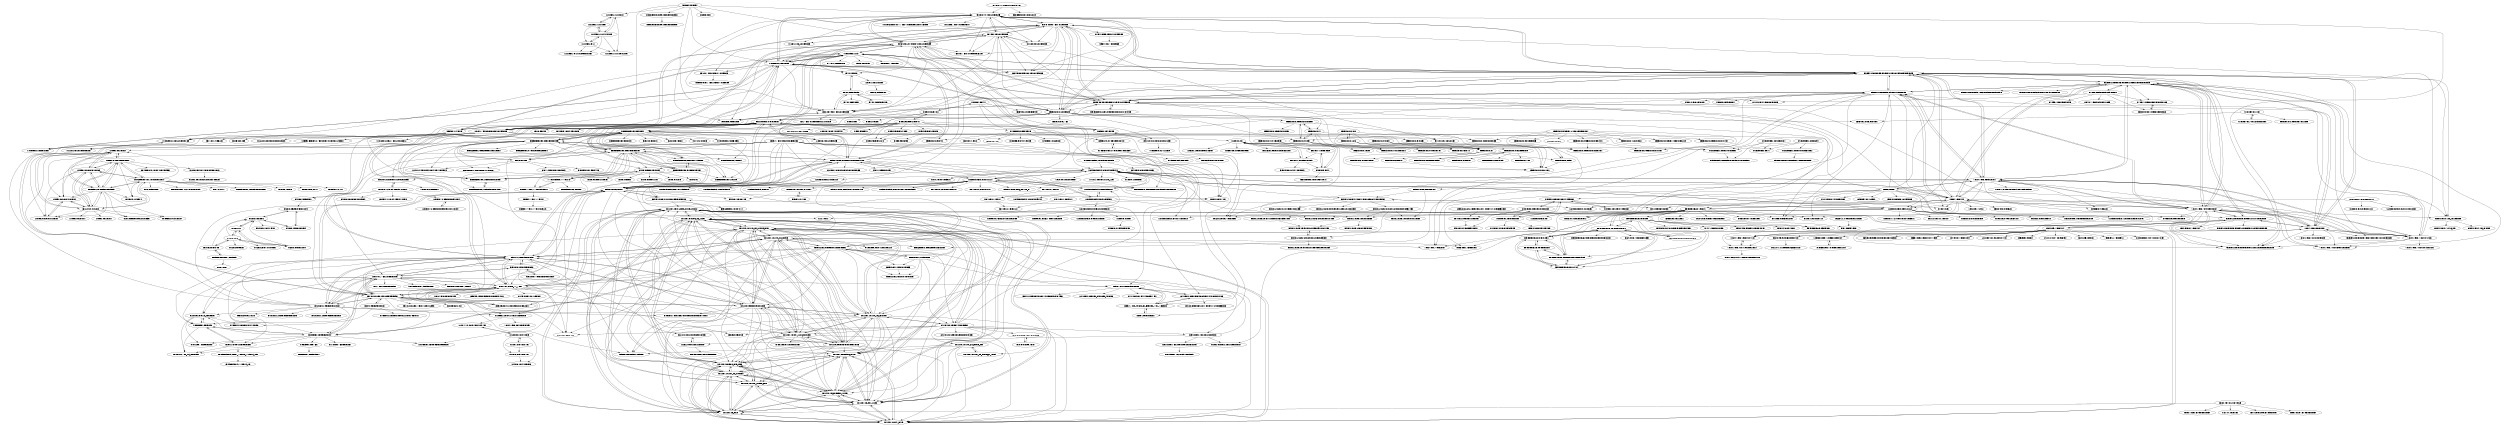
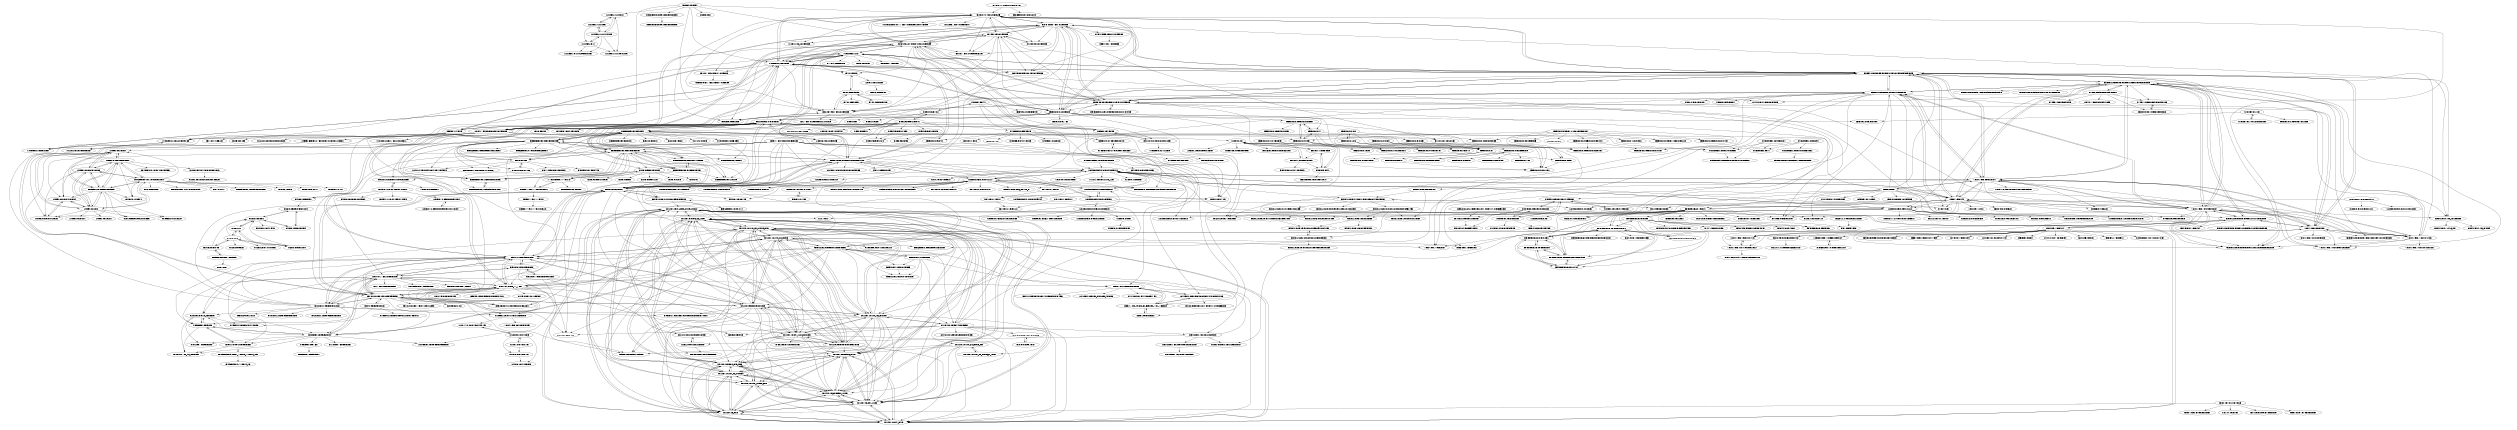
node "0xsequence/erc-1155": added
node "community/diamond": label "community/diamond" -> "mudgen/diamond"
edge "NotLuksus/nft-art-generator" -> "metaplex-foundation/metaplex": now "fireship-io/web3-nft-dapp-tutorial" -> "metaplex-foundation/metaplex"
edge "HashLips/generative-art-node" -> "HashLips/frontend_base_dapp": now "HashLips/generative-art-node" -> "fazelpejmanfar/nft-minting-dapp"
